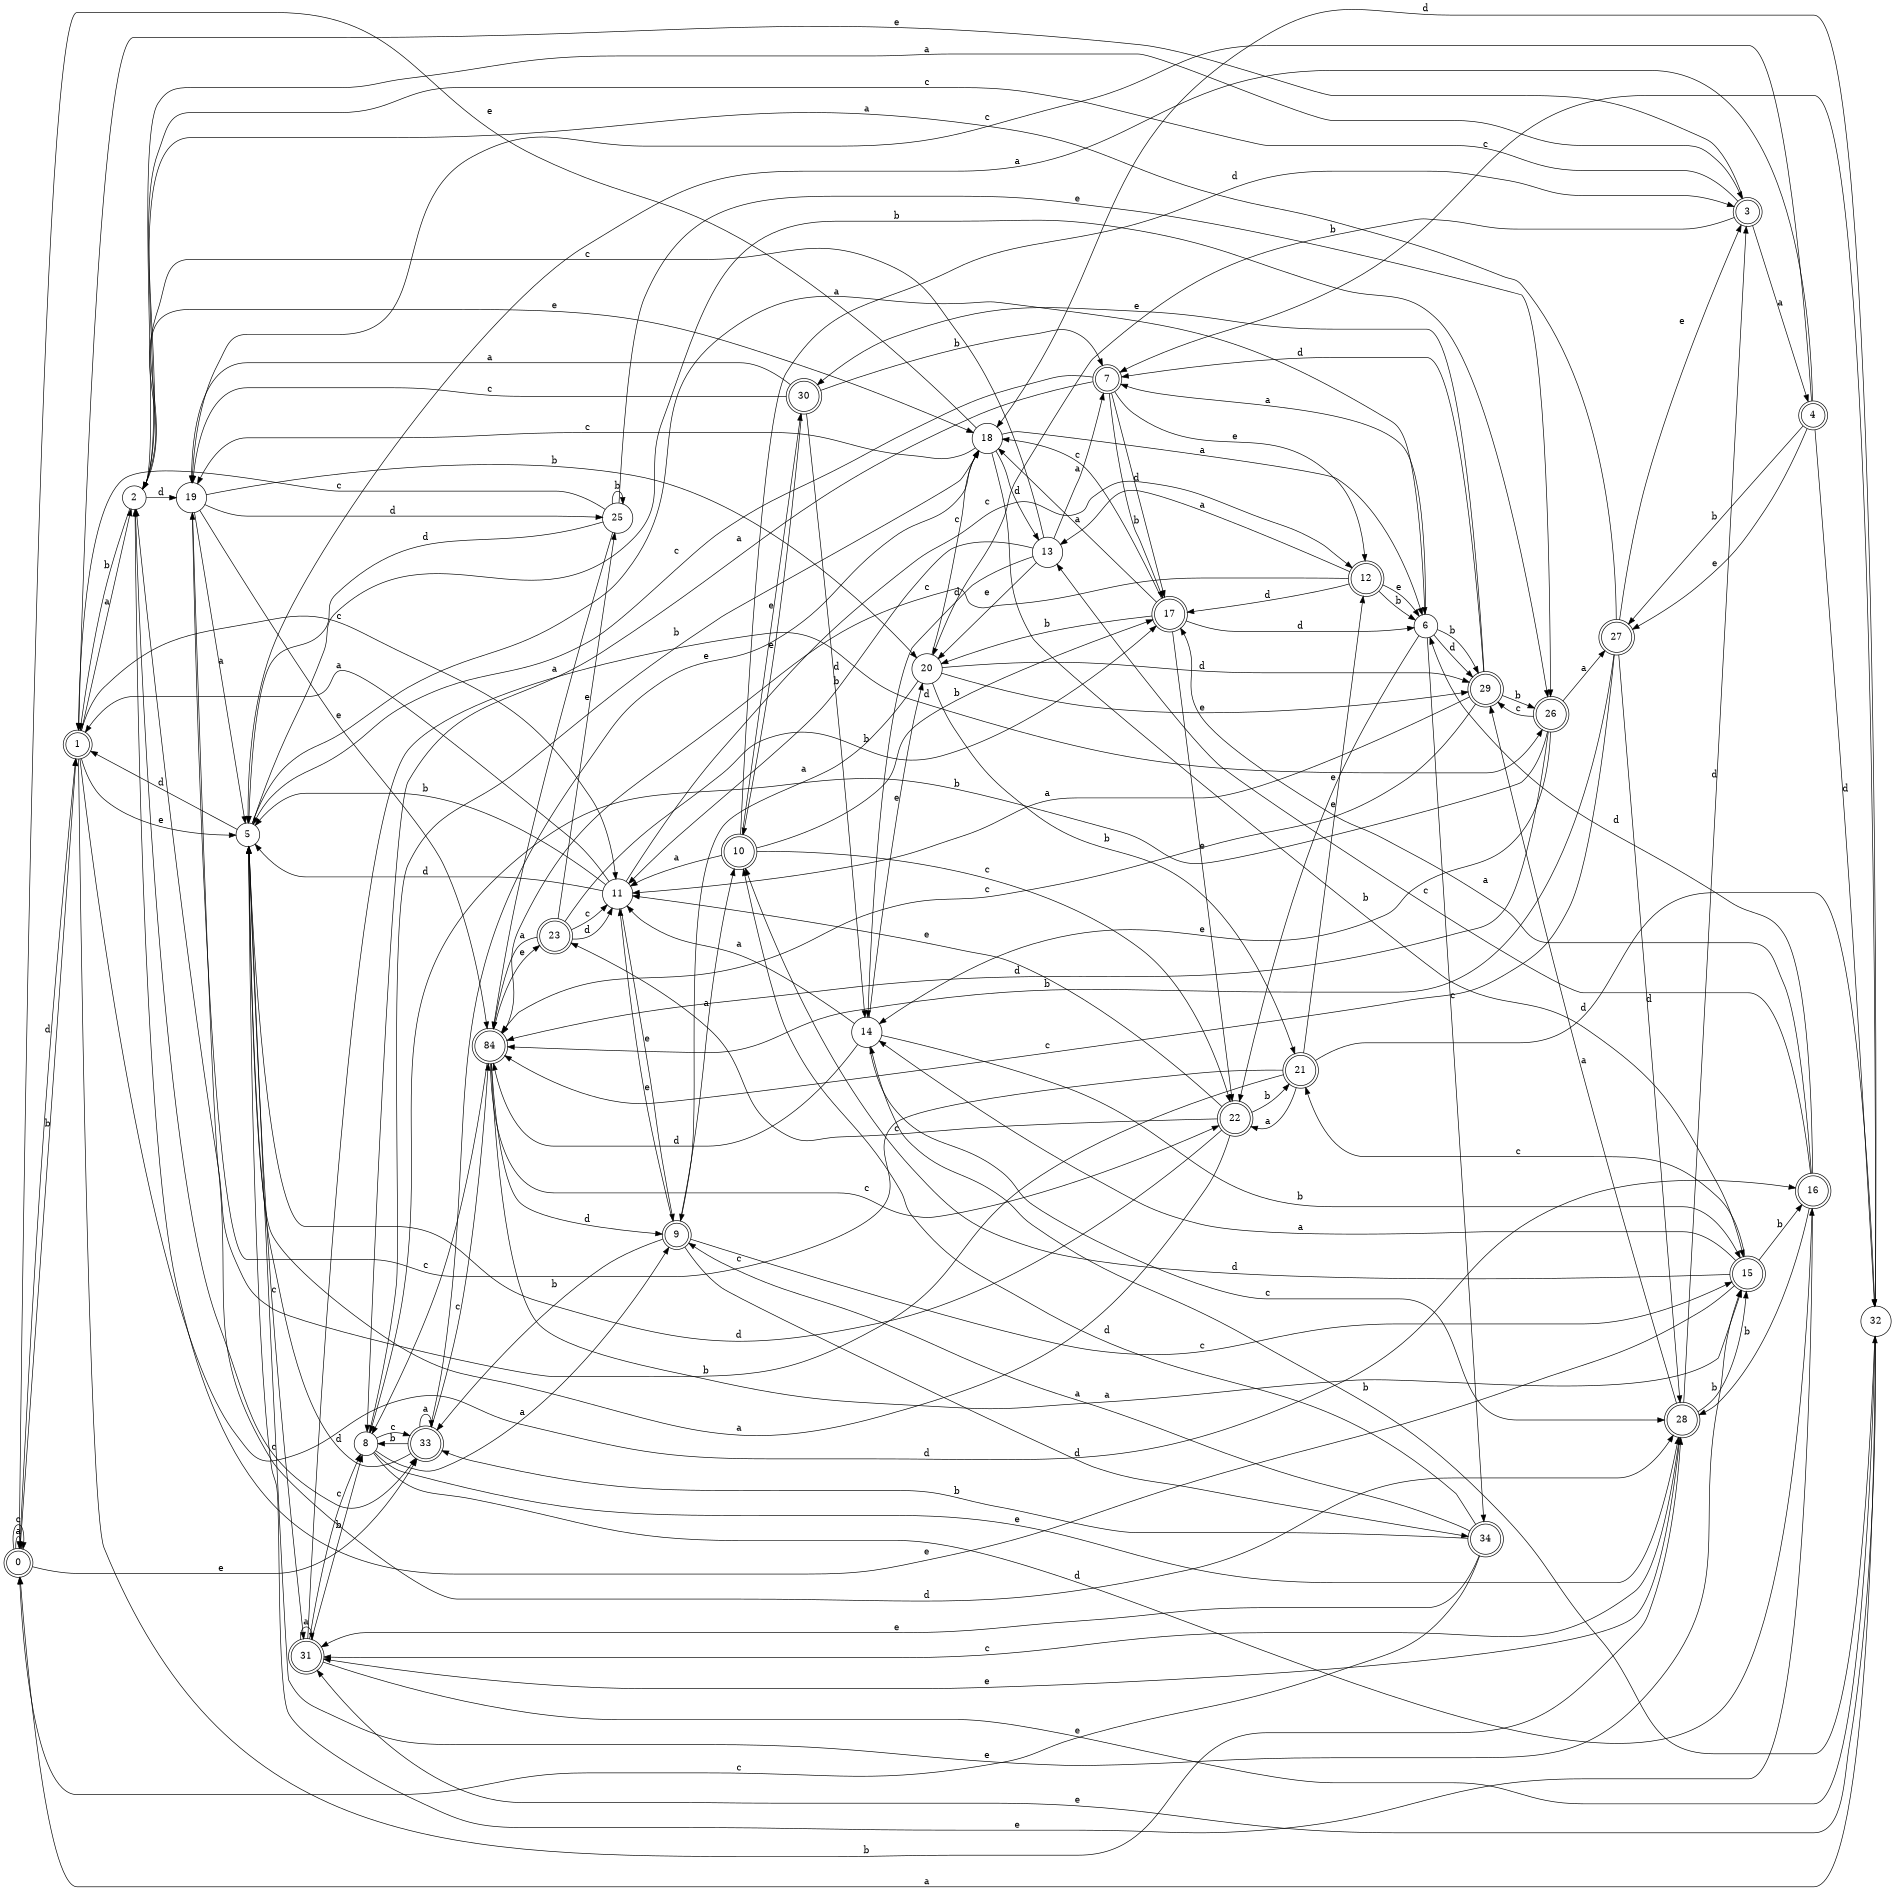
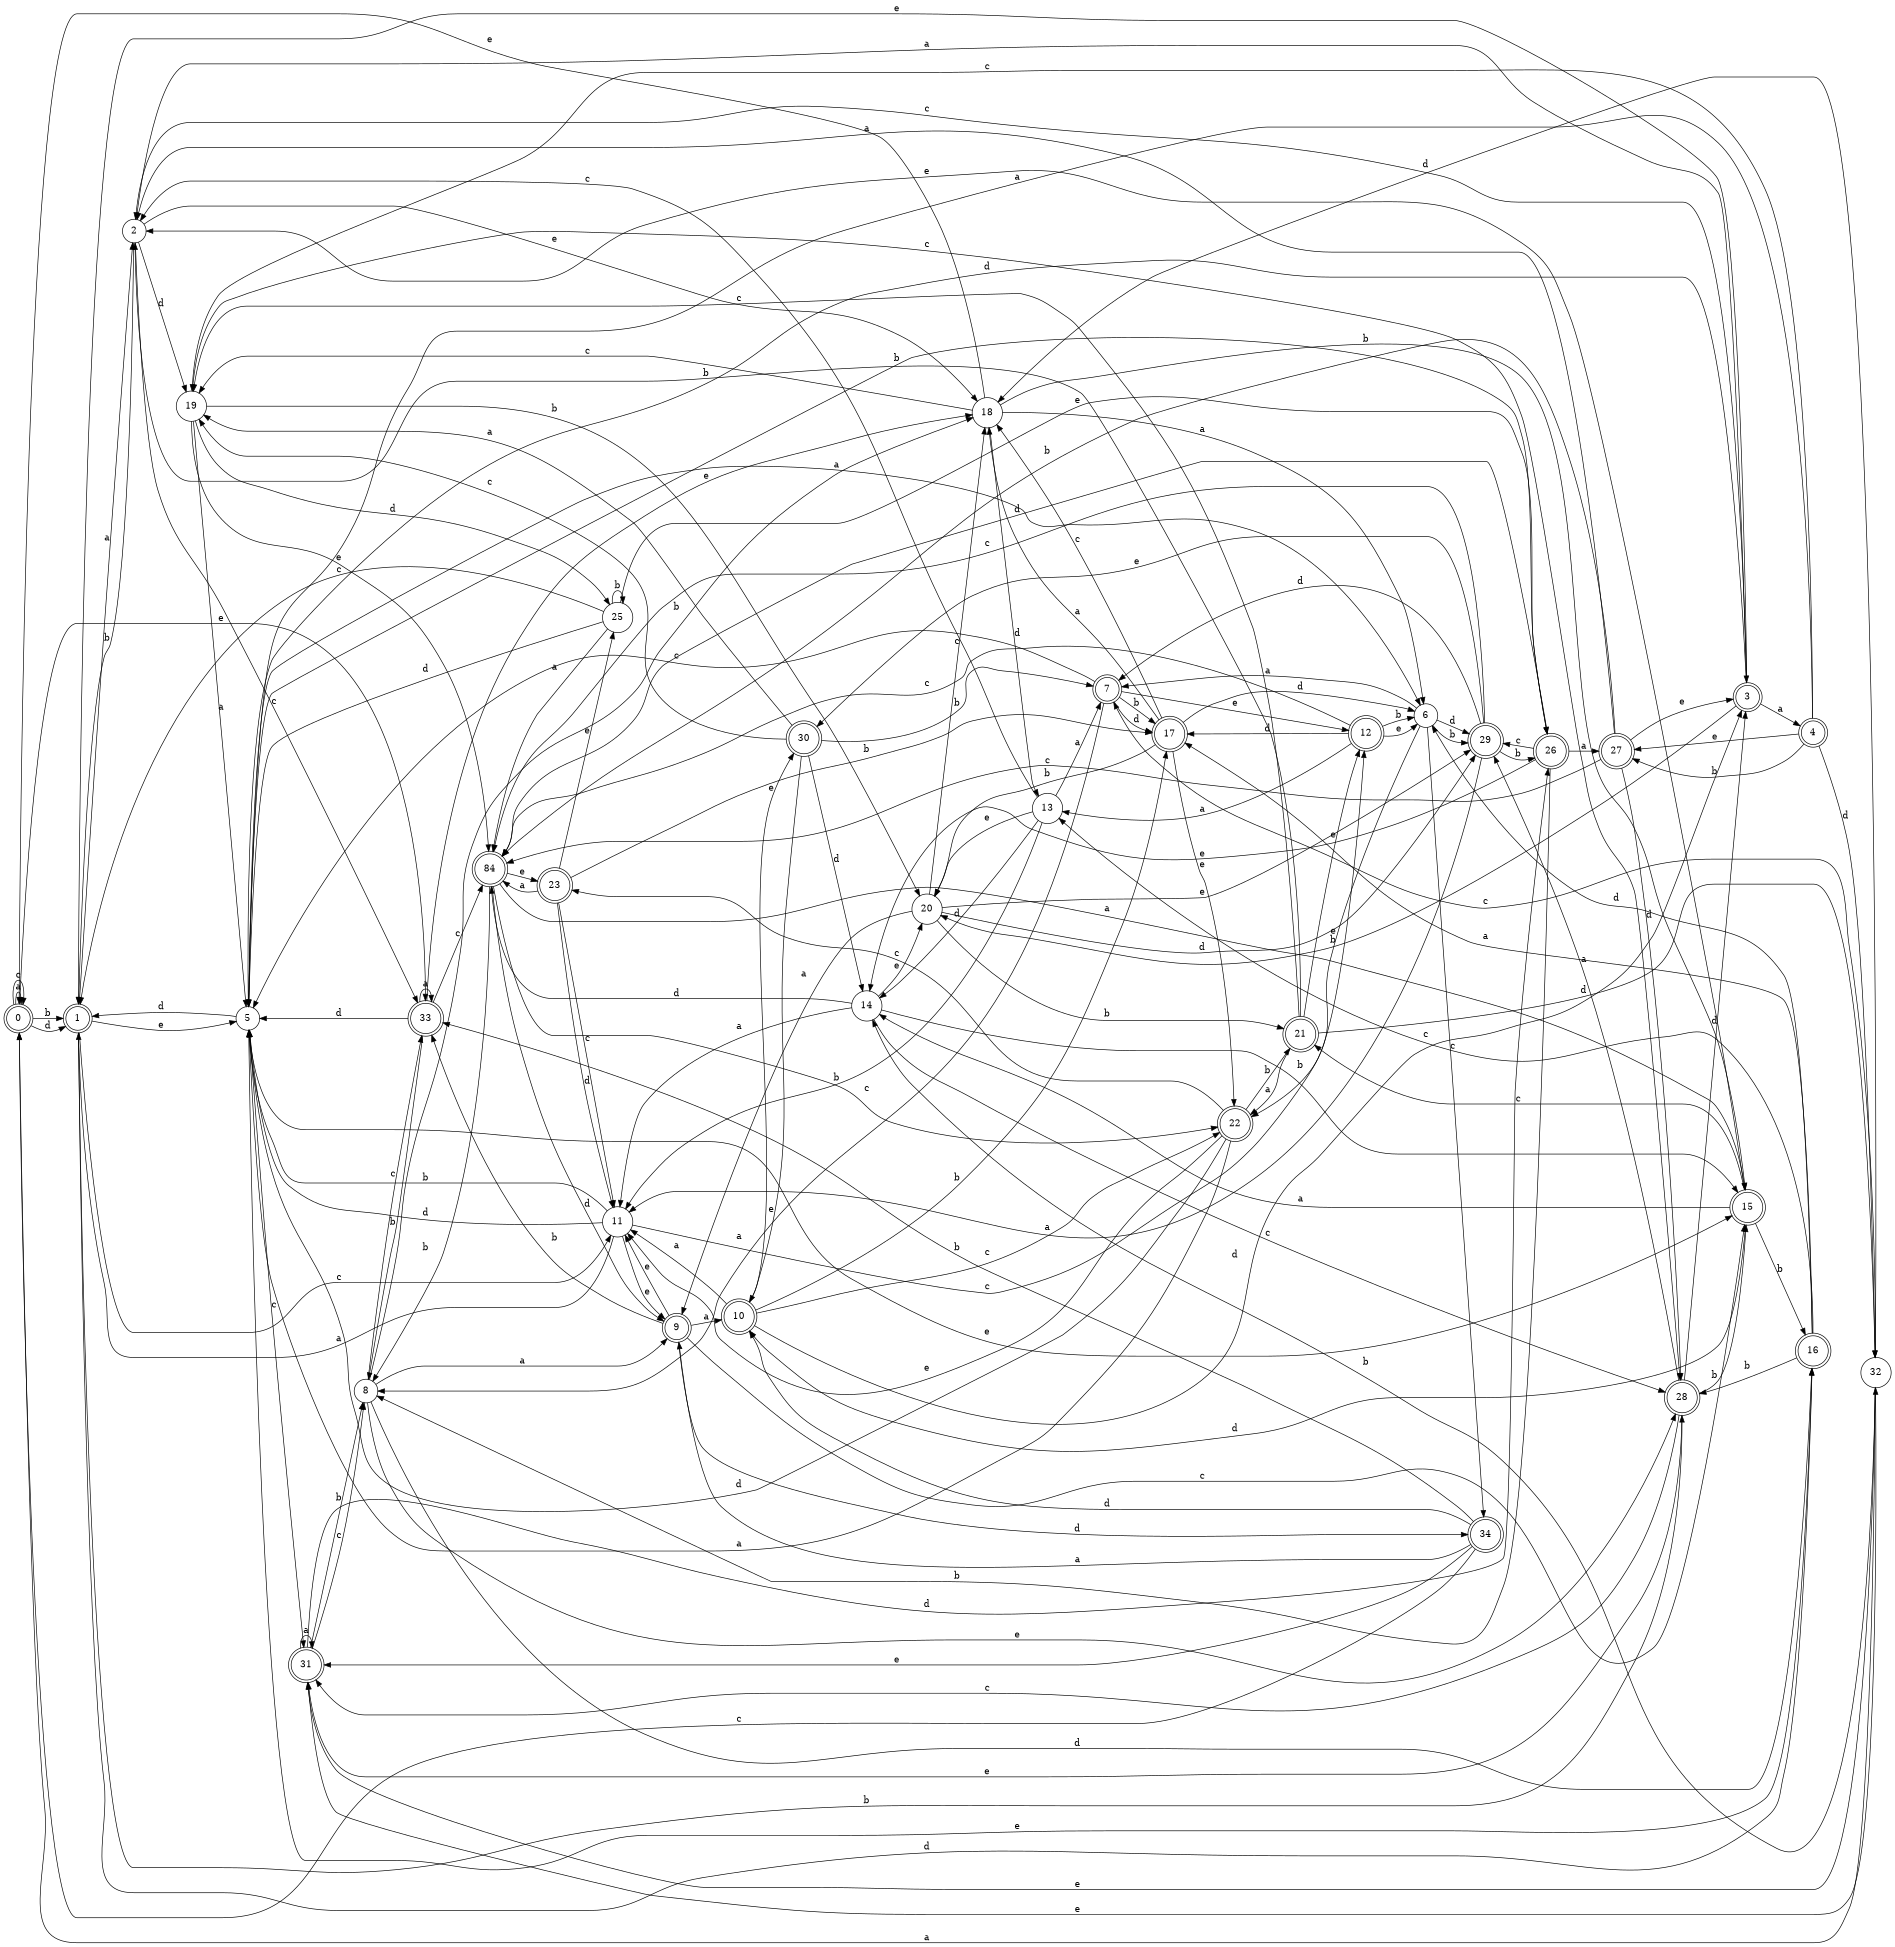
edge "3" -> "5": added, label "d"
edge "84" -> "8": label "c" -> "b"
edge "19" -> "28": label "d" -> "c"
